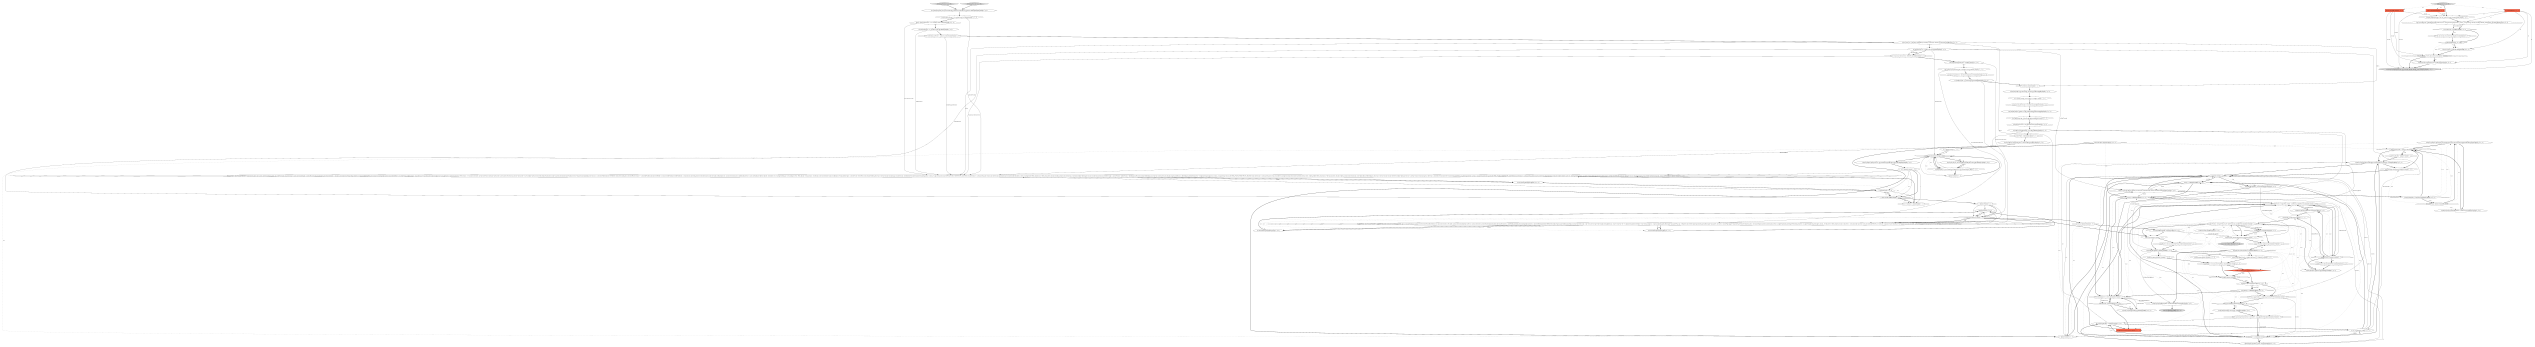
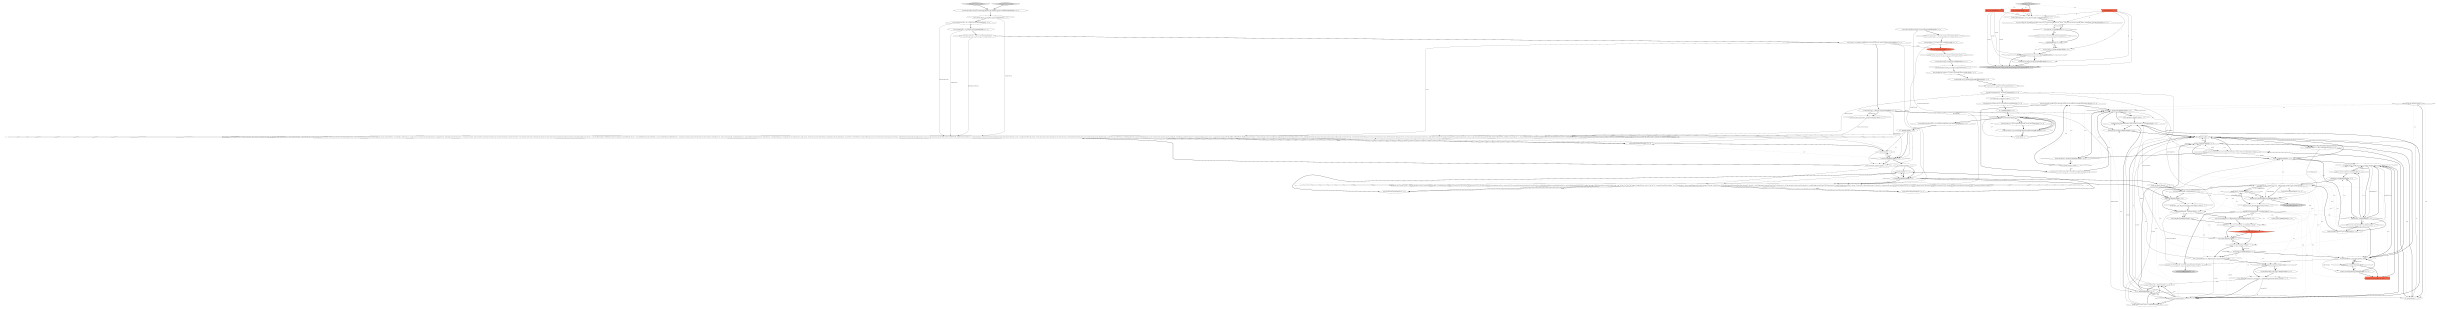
node "final int percentRealtimeQuery = 75@@@11@@@['1', '1', '0']": removed
node "initModel(ndocs)@@@15@@@['1', '1', '0']": fillcolor white -> tomato
edge "int writeThreadNumber = 0@@@226@@@['1', '1', '0']" -> "Semaphore writePerm@@@250@@@['1', '1', '0']": now "writePerm.release(neededPermits)@@@248@@@['1', '0', '0']" -> "Semaphore writePerm@@@250@@@['1', '1', '0']"
